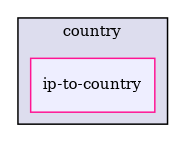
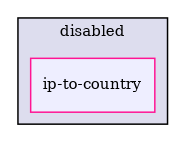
cluster "country": label "country" -> "disabled"
